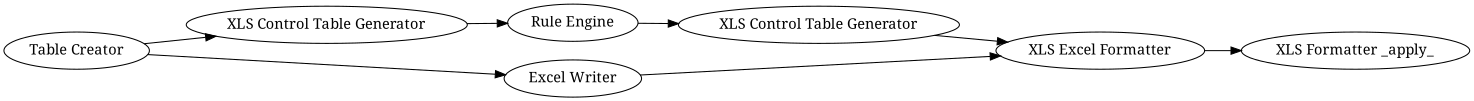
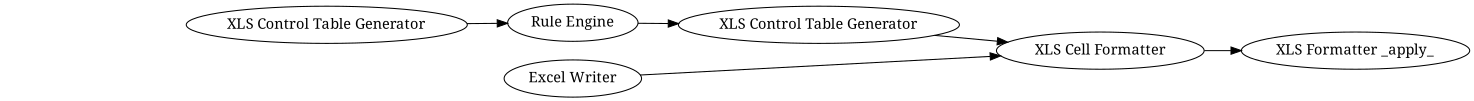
node "Table Creator": removed
node "XLS Excel Formatter": label "XLS Excel Formatter" -> "XLS Cell Formatter"
